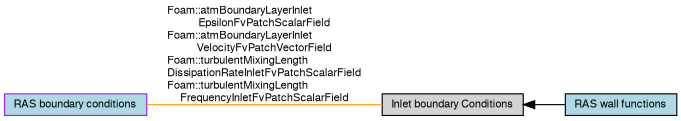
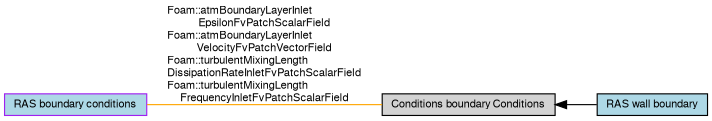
node "Inlet boundary Conditions": label "Inlet boundary Conditions" -> "Conditions boundary Conditions"
node "RAS wall functions": label "RAS wall functions" -> "RAS wall boundary"
